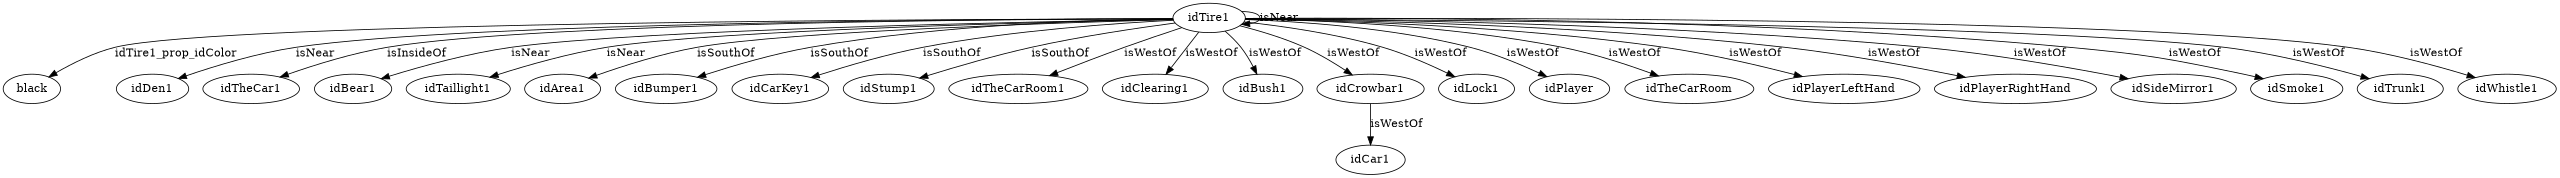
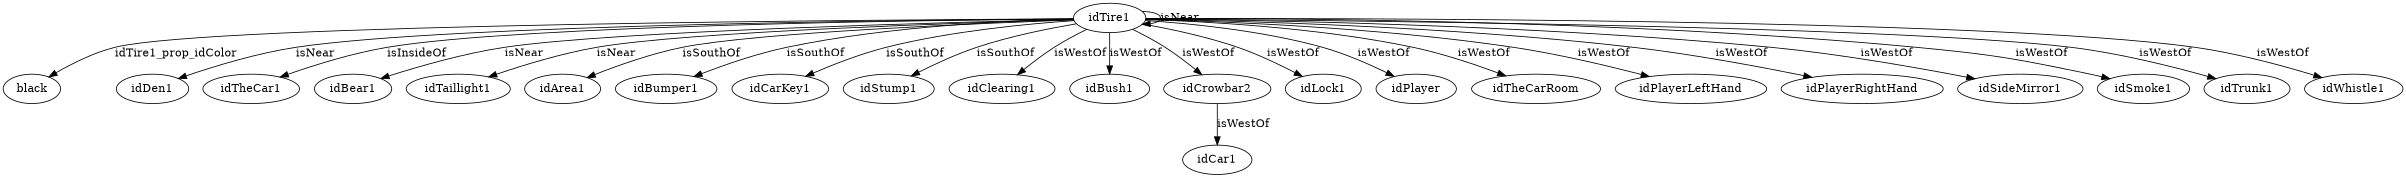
node "idTheCarRoom1": removed
node "idCrowbar1": label "idCrowbar1" -> "idCrowbar2"
